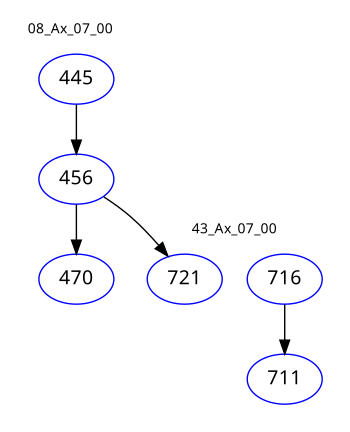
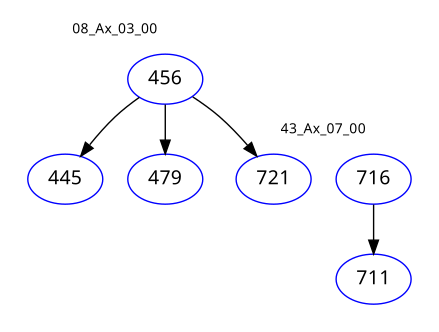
cluster "08_Ax_07_00": label "08_Ax_07_00" -> "08_Ax_03_00"
edge "445" -> "456": reversed
node "470": label "470" -> "479"
